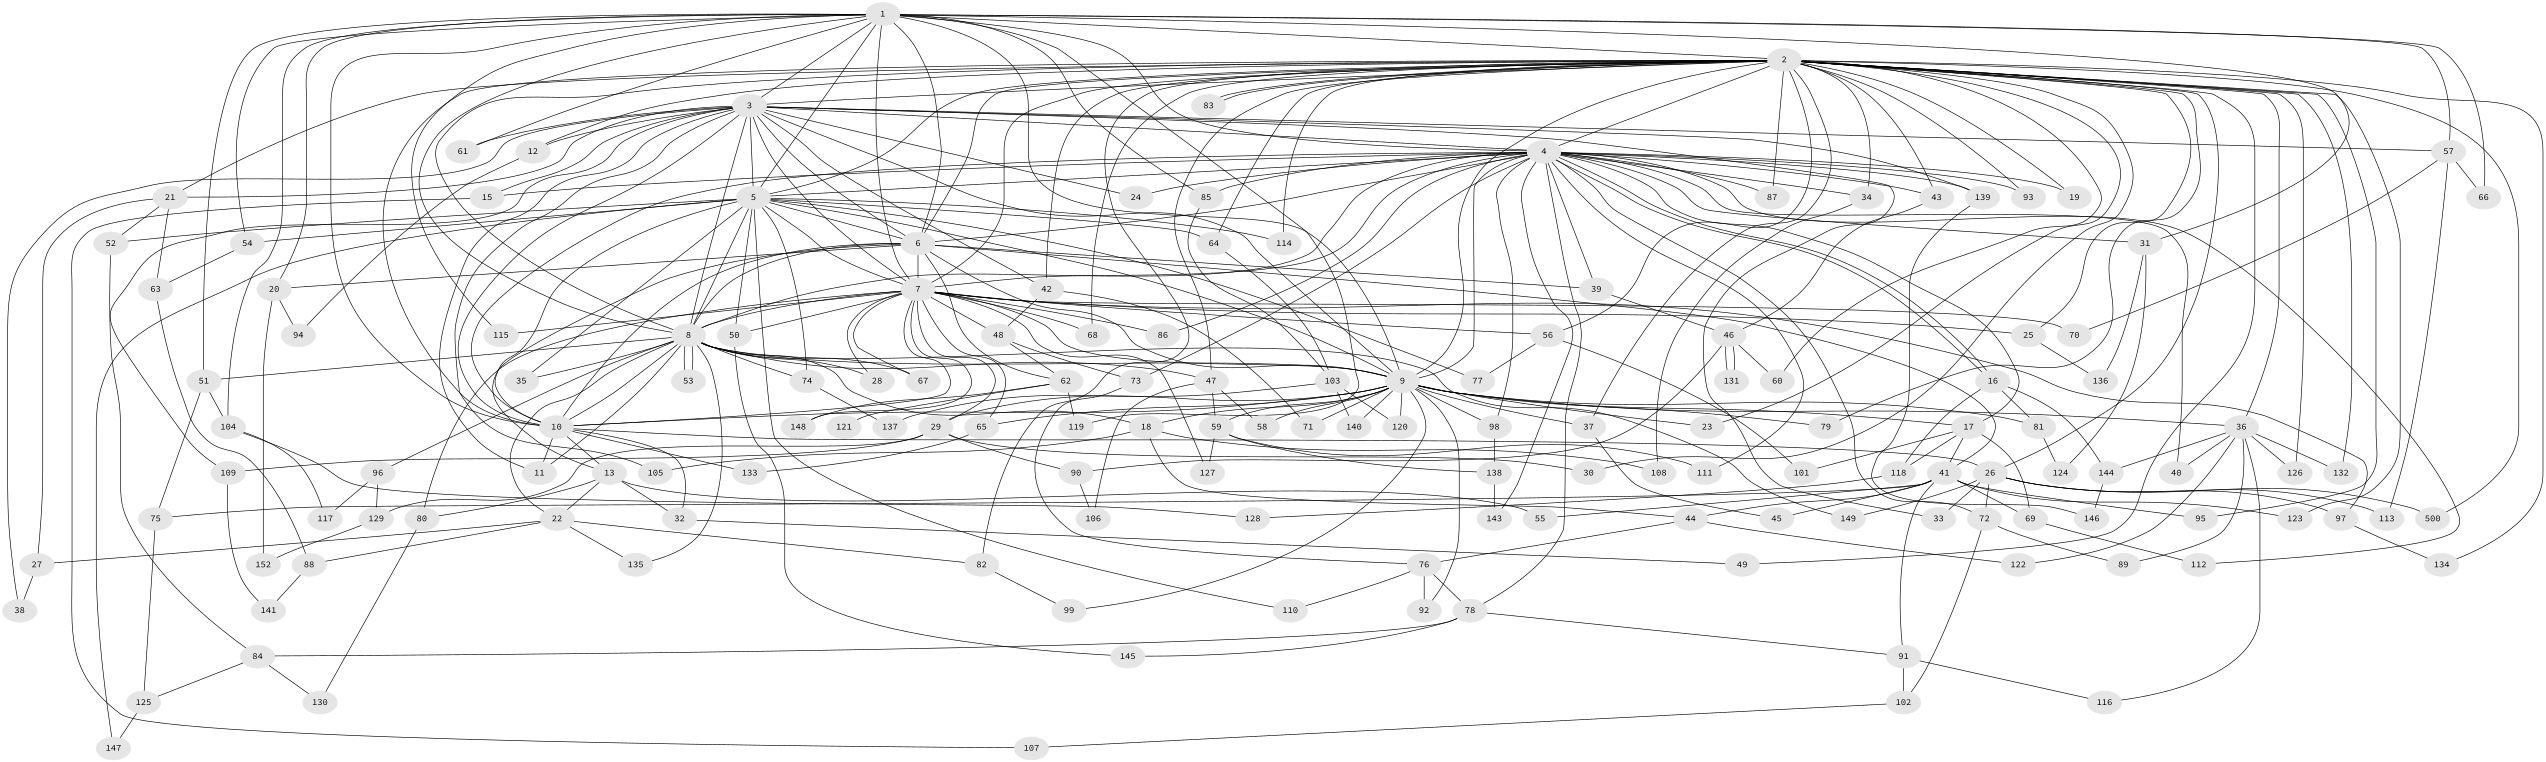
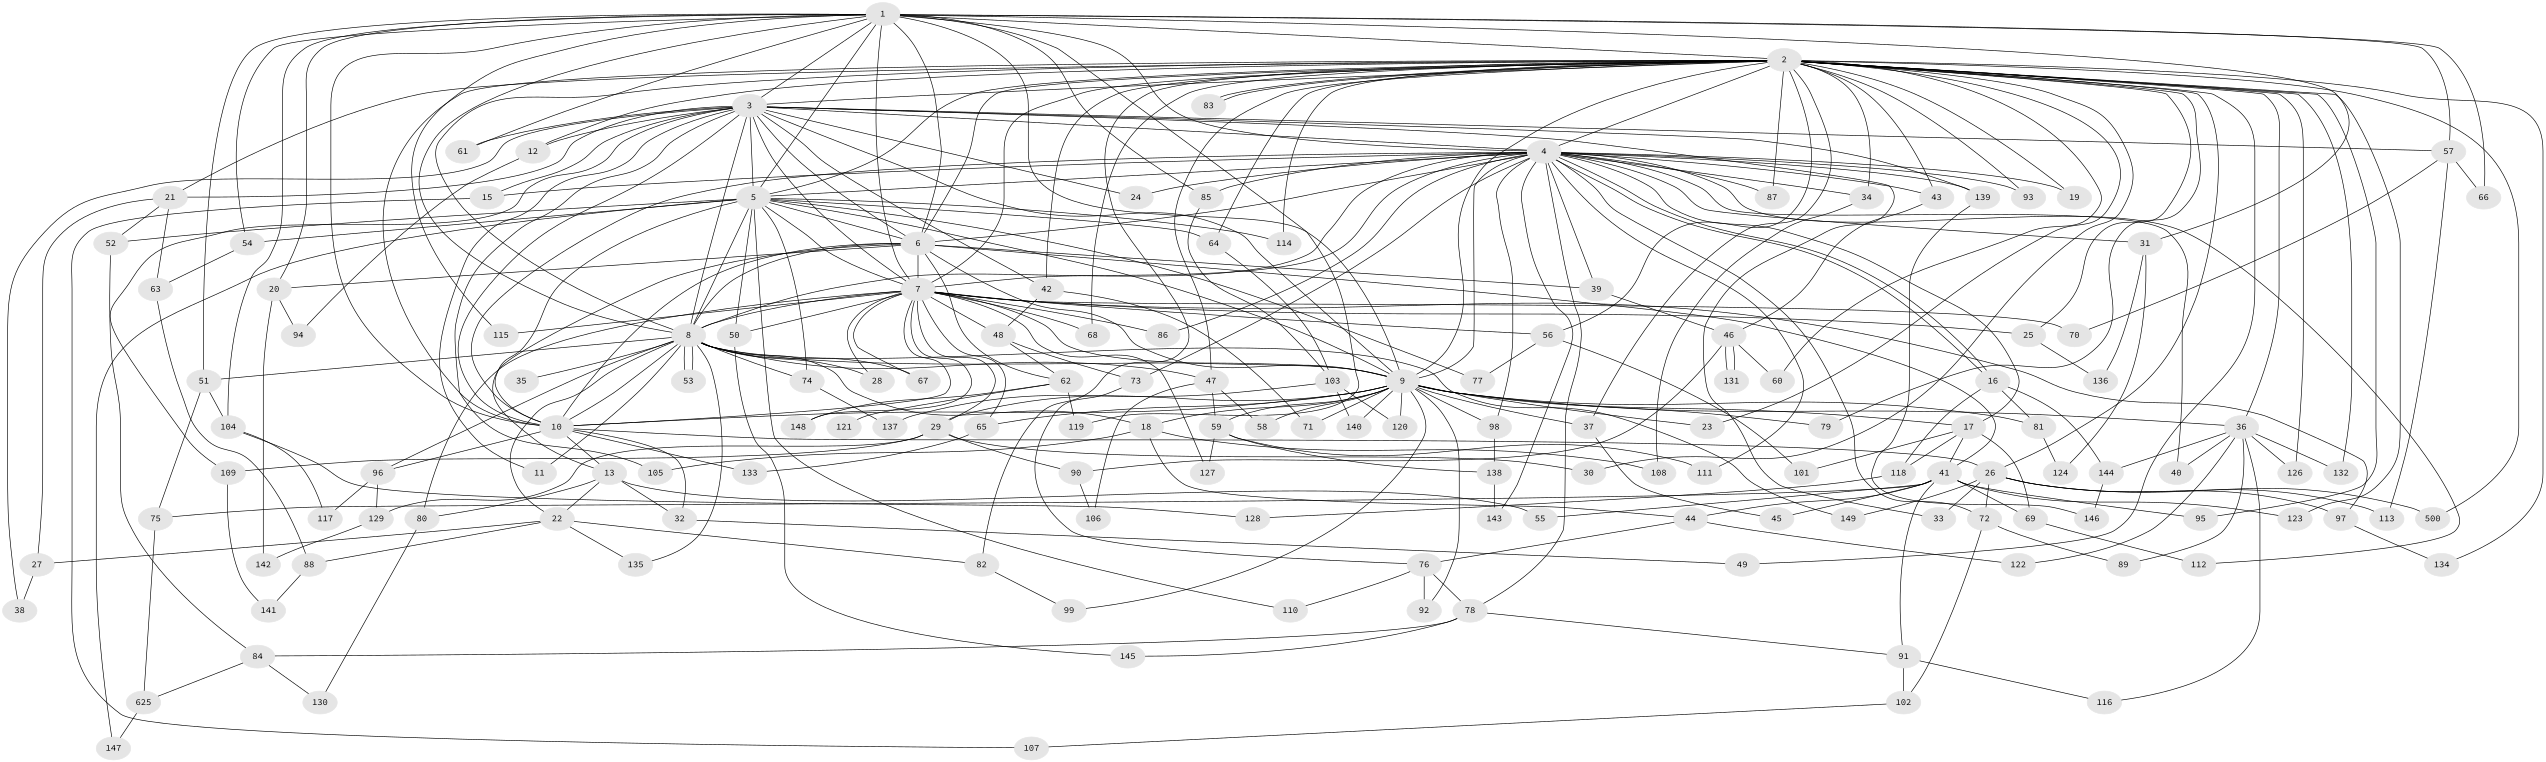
edge "5" -- "35": removed
edge "10" -- "11": now "10" -- "96"
node "152": label "152" -> "142"
node "125": label "125" -> "625"
